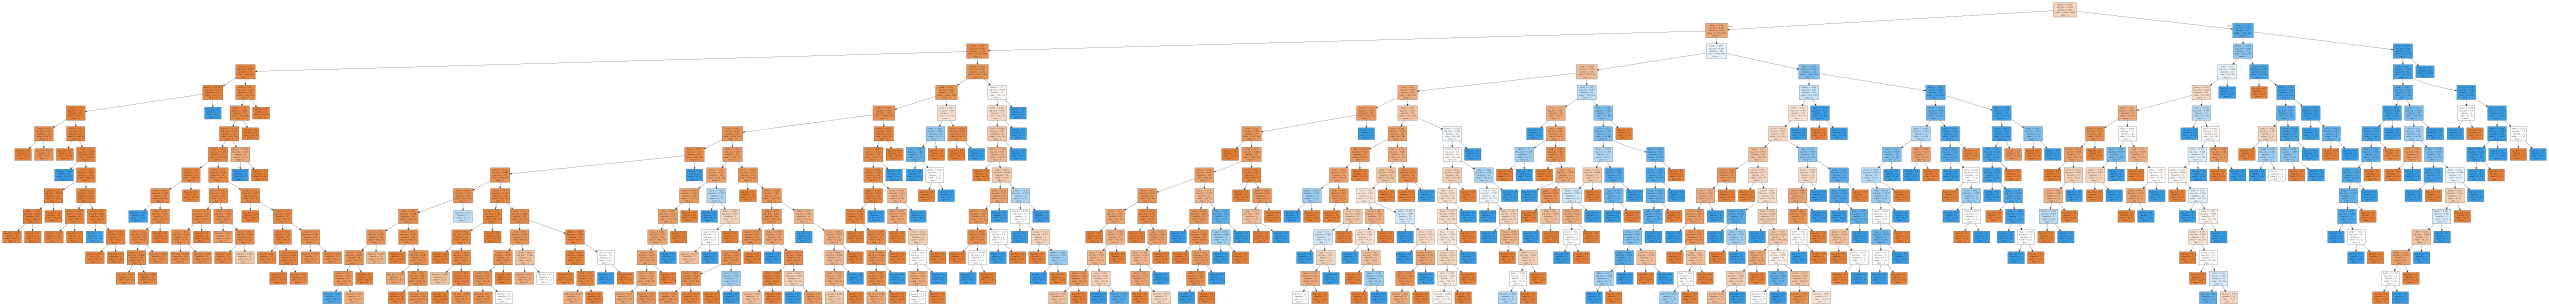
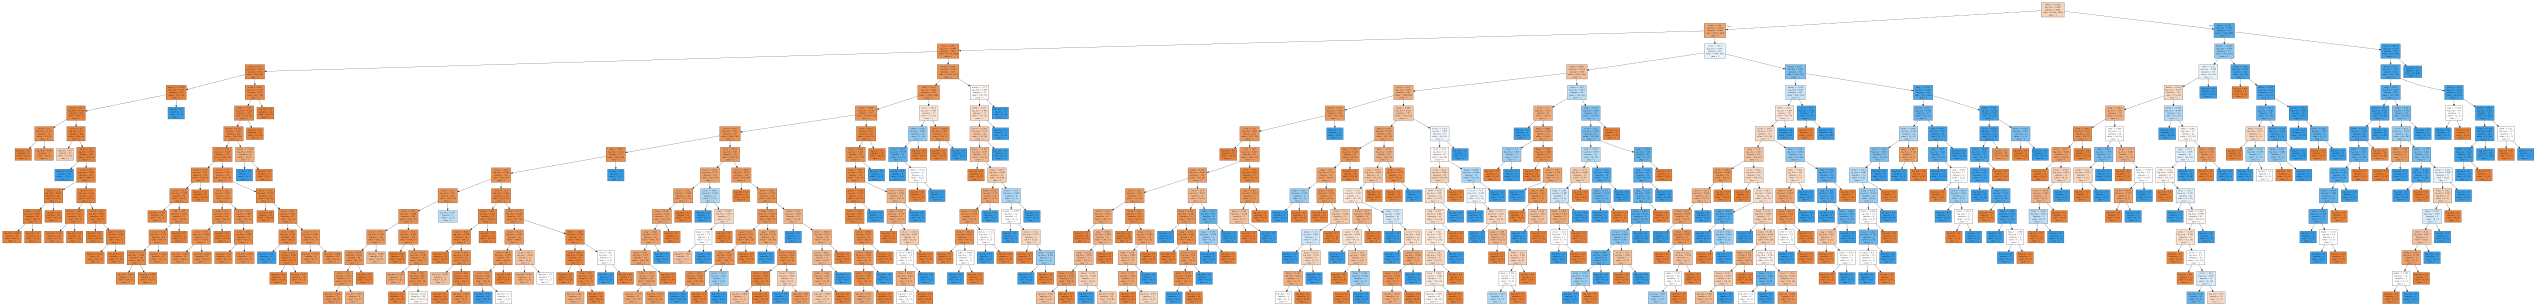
node "log_loss = 0.0 samples = 25 value = [25, 0] class = 1": fillcolor #e58139 -> #f5cdb0
node "log_loss = 0.0 samples = 22 value = [0, 22] class = 1": fillcolor #e68743 -> #399de5
node "log_loss = 0.0 bang = 38 value = [38, 0] class = 1": label "log_loss = 0.0 bang = 38 value = [38, 0] class = 1" -> "log_loss = 0.0 samples = 38 value = [38, 0] class = 1"
node "log_loss = 0.0 samples = 20 value = [20, 0] class = 1": removed
node "log_loss = 0.267 samples = 22 value = [21, 1] class = 1": fillcolor #3c9fe5 -> #e68742
node "log_loss = 0.0 samples = 32 value = [32, 0] class = 1": fillcolor #45a3e7 -> #e58139
node "log_loss = 0.672 samples = 17 value = [14, 3] class = 1": removed
node "log_loss = 0.0 samples = 69 value = [69, 0] class = 1": removed
node "log_loss = 0.439 samples = 11 value = [10, 1] class = 1": fillcolor #f4c9aa -> #e88e4d
node "log_loss = 0.323 samples = 17 value = [16, 1] class = 1": fillcolor #e78945 -> #399de5
node "log_loss = 0.539 samples = 73 value = [64, 9] class = 1": fillcolor #4fa8e8 -> #e99355
node "log_loss = 0.527 samples = 126 value = [111, 15] class = 1": fillcolor #e99254 -> #fdf7f3
node "log_loss = 0.511 samples = 44 value = [39, 5] class = 1": fillcolor #e89152 -> #3b9ee5
node "log_loss = 0.561 samples = 183 value = [159, 24] class = 1": fillcolor #e99457 -> #399de5
node "log_loss = 0.172 samples = 39 value = [38, 1] class = 1": removed
node "log_loss = 0.946 samples = 22 value = [14, 8] class = 1": fillcolor #58ace9 -> #f4c9aa
node "log_loss = 1.0 samples = 4 value = [2, 2] class = 1": label "log_loss = 1.0 samples = 4 value = [2, 2] class = 1" -> "log_loss = 1.0 make = 4 value = [2, 2] class = 1"
node "log_loss = 0.993 samples = 20 value = [11, 9] class = 1": removed
